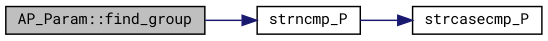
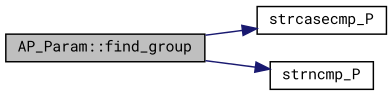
edge "strncmp_P" -> "strcasecmp_P": now "AP_Param::find_group" -> "strcasecmp_P"
